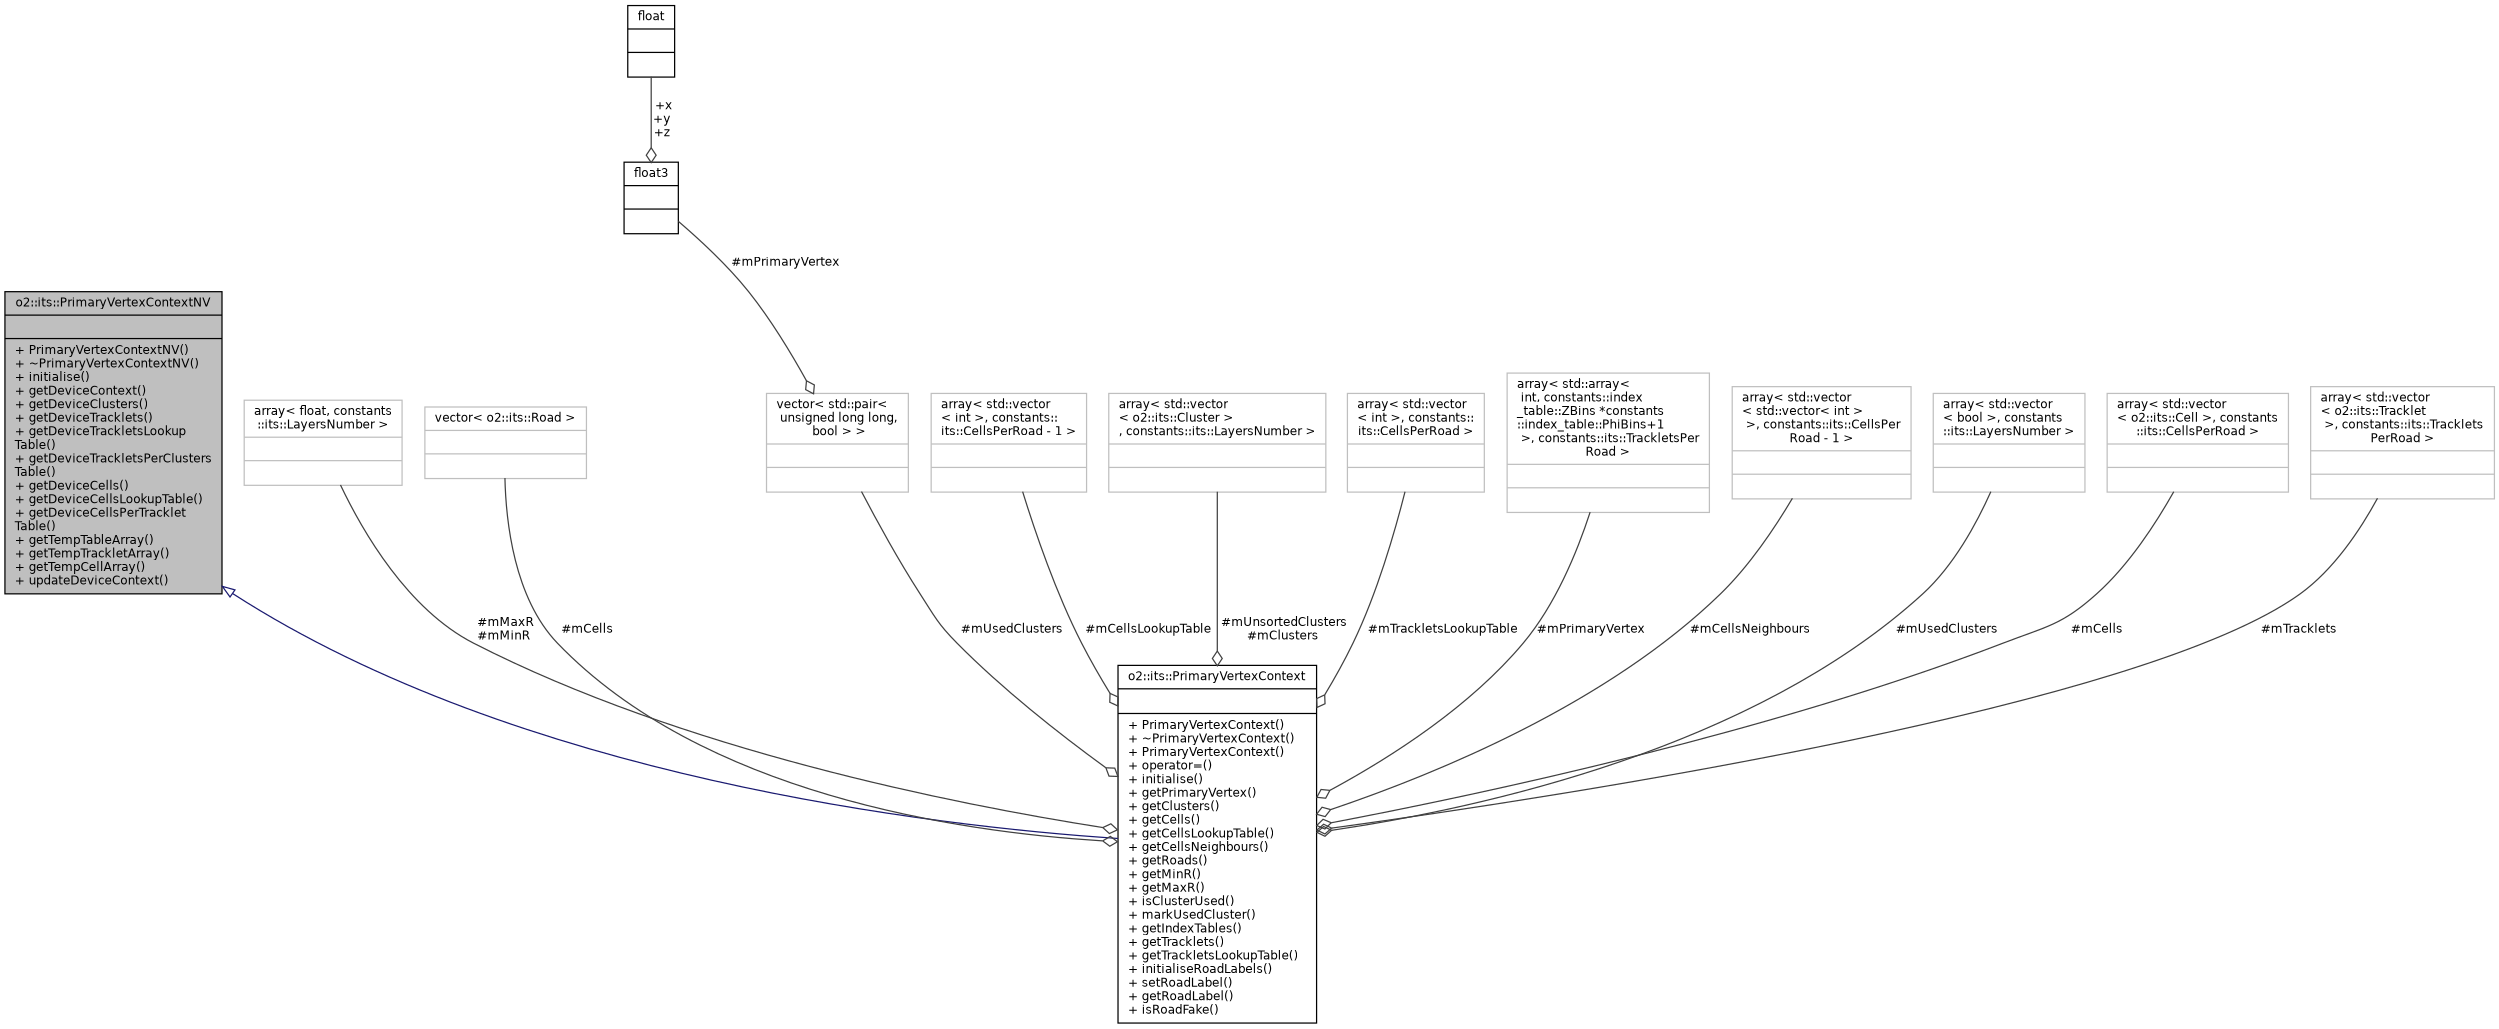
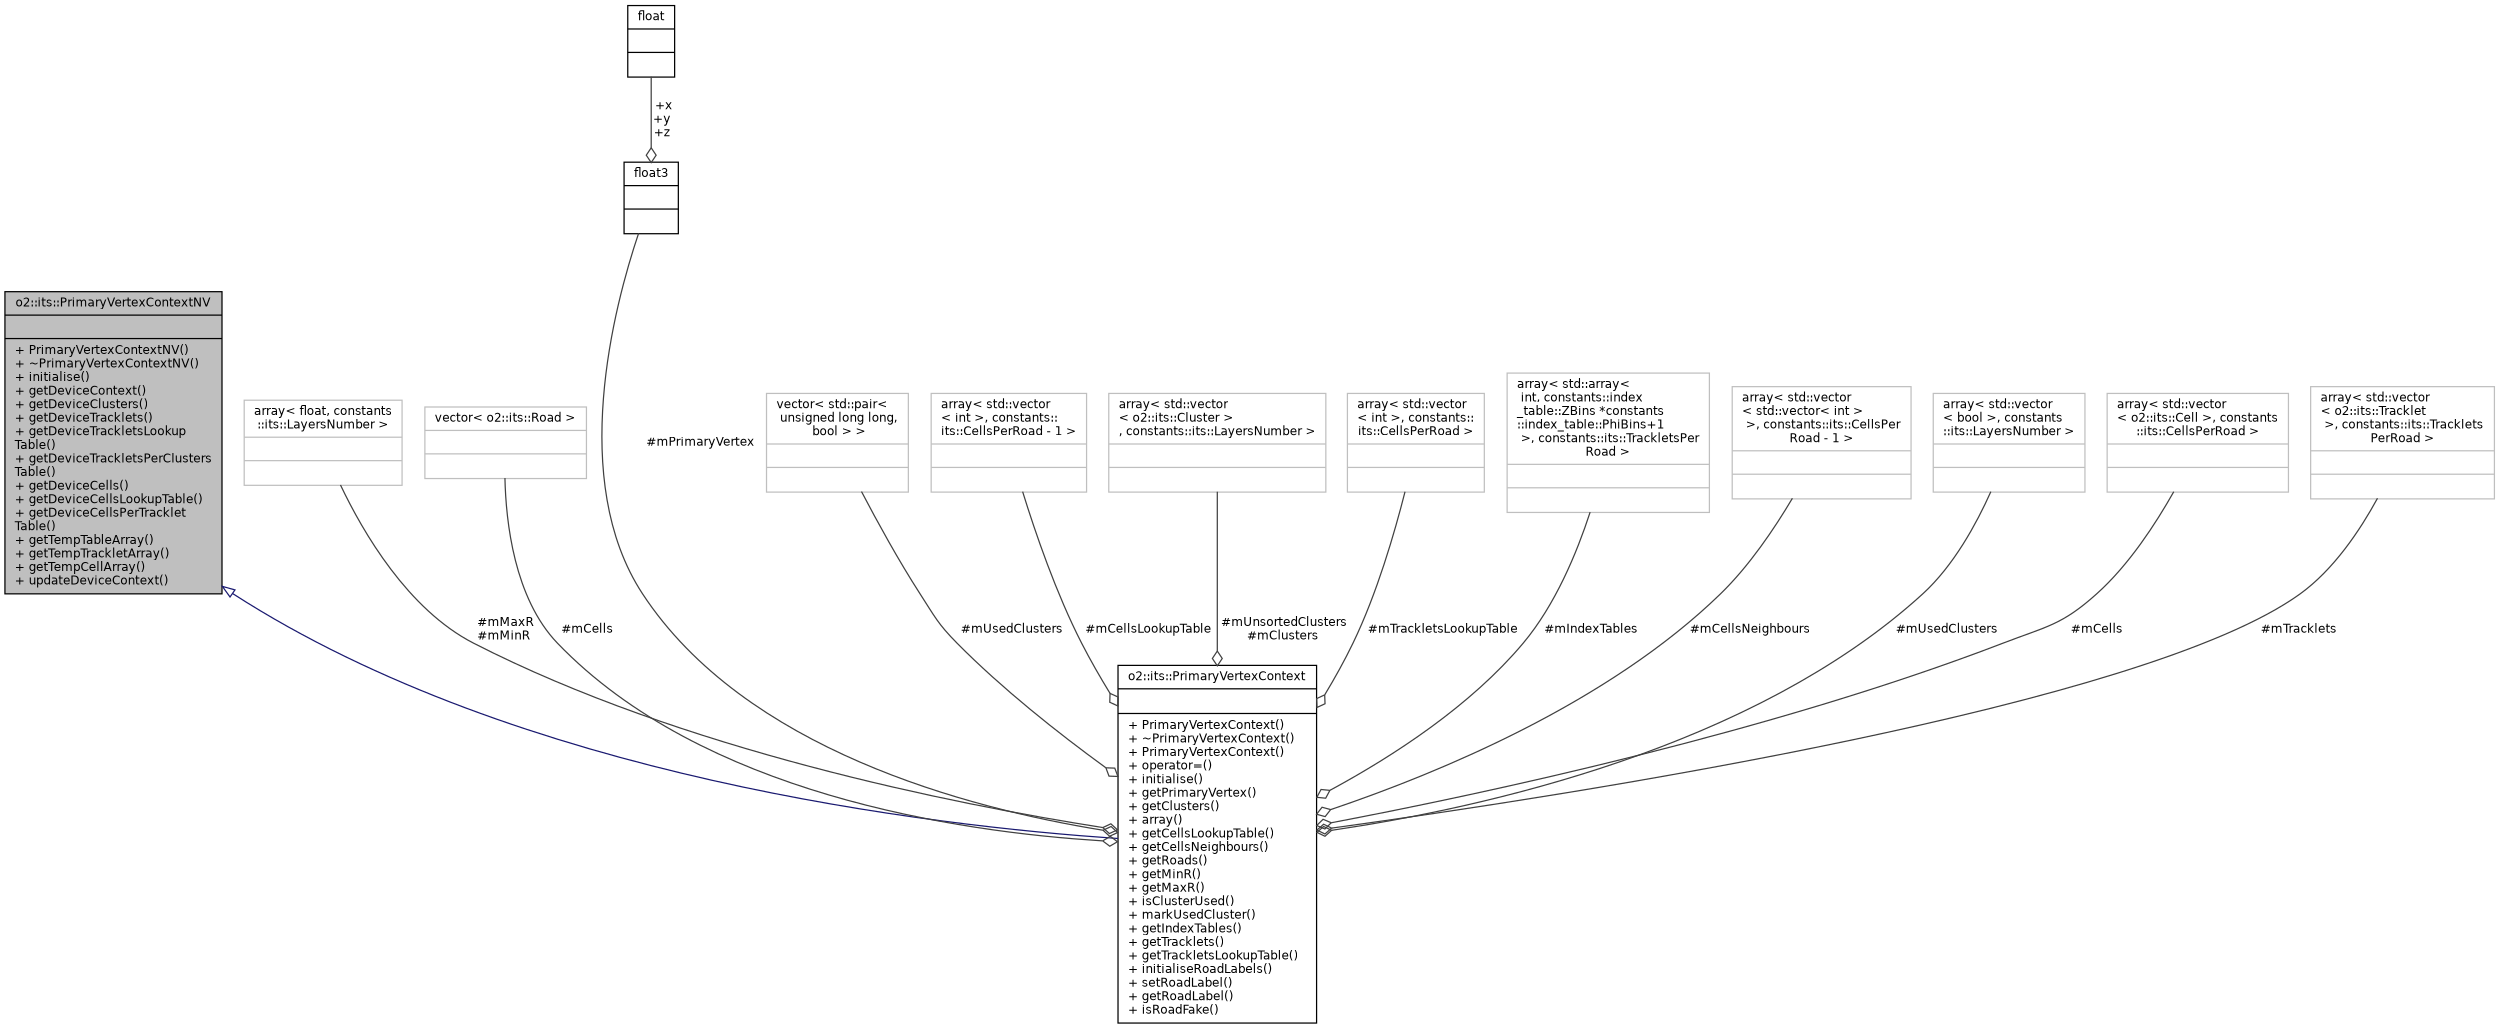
edge "float3" -> "vector< std::pair<": now "float3" -> "o2::its::PrimaryVertexContext"
edge "array< std::array<" -> "o2::its::PrimaryVertexContext": label " #mPrimaryVertex" -> " #mIndexTables"
node "o2::its::PrimaryVertexContext": text "+ getCells()" -> "+ array()"
